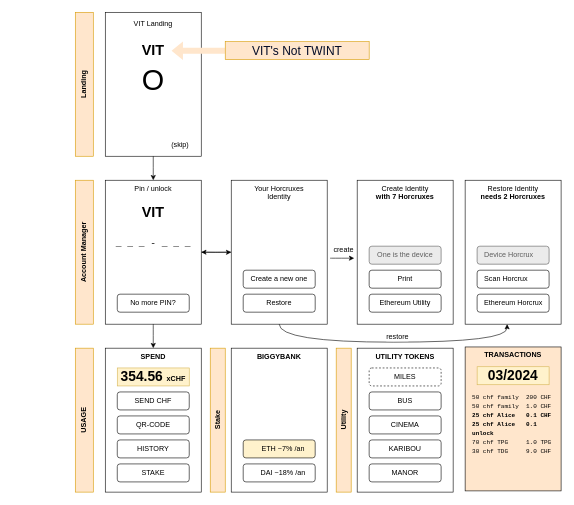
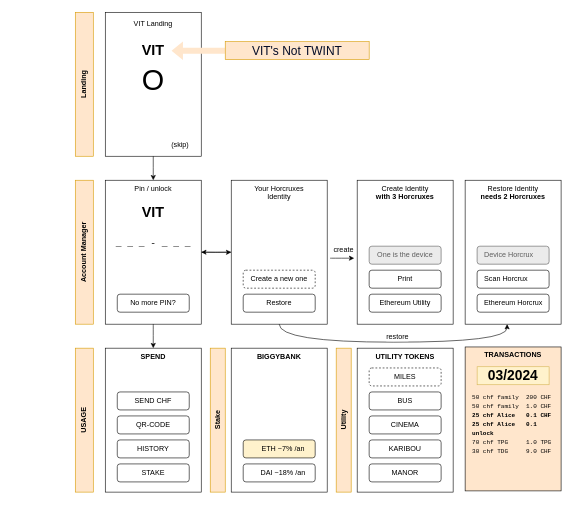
node "Create Identity with 7 Horcruxes": label "Create Identity with 7 Horcruxes" -> "Create Identity with 3 Horcruxes"
node "Create a new one": style solid -> dashed
node "354.56 xCHF": removed
